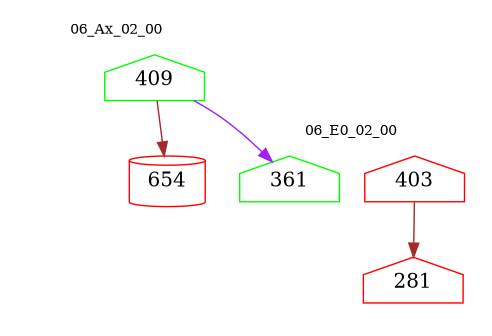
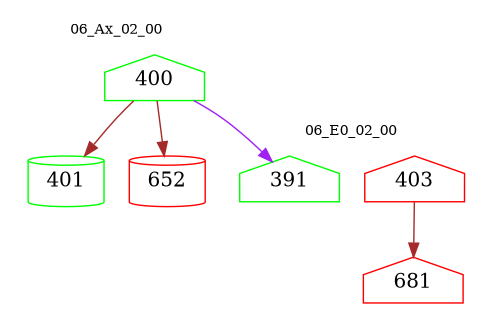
node "409": label "409" -> "400"
node "401": added
node "654": label "654" -> "652"
node "361": label "361" -> "391"
node "281": label "281" -> "681"
